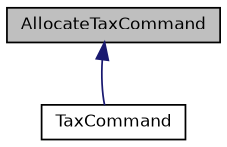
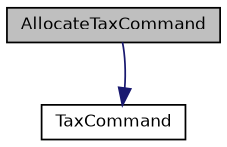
edge "TaxCommand" -> "AllocateTaxCommand": reversed
